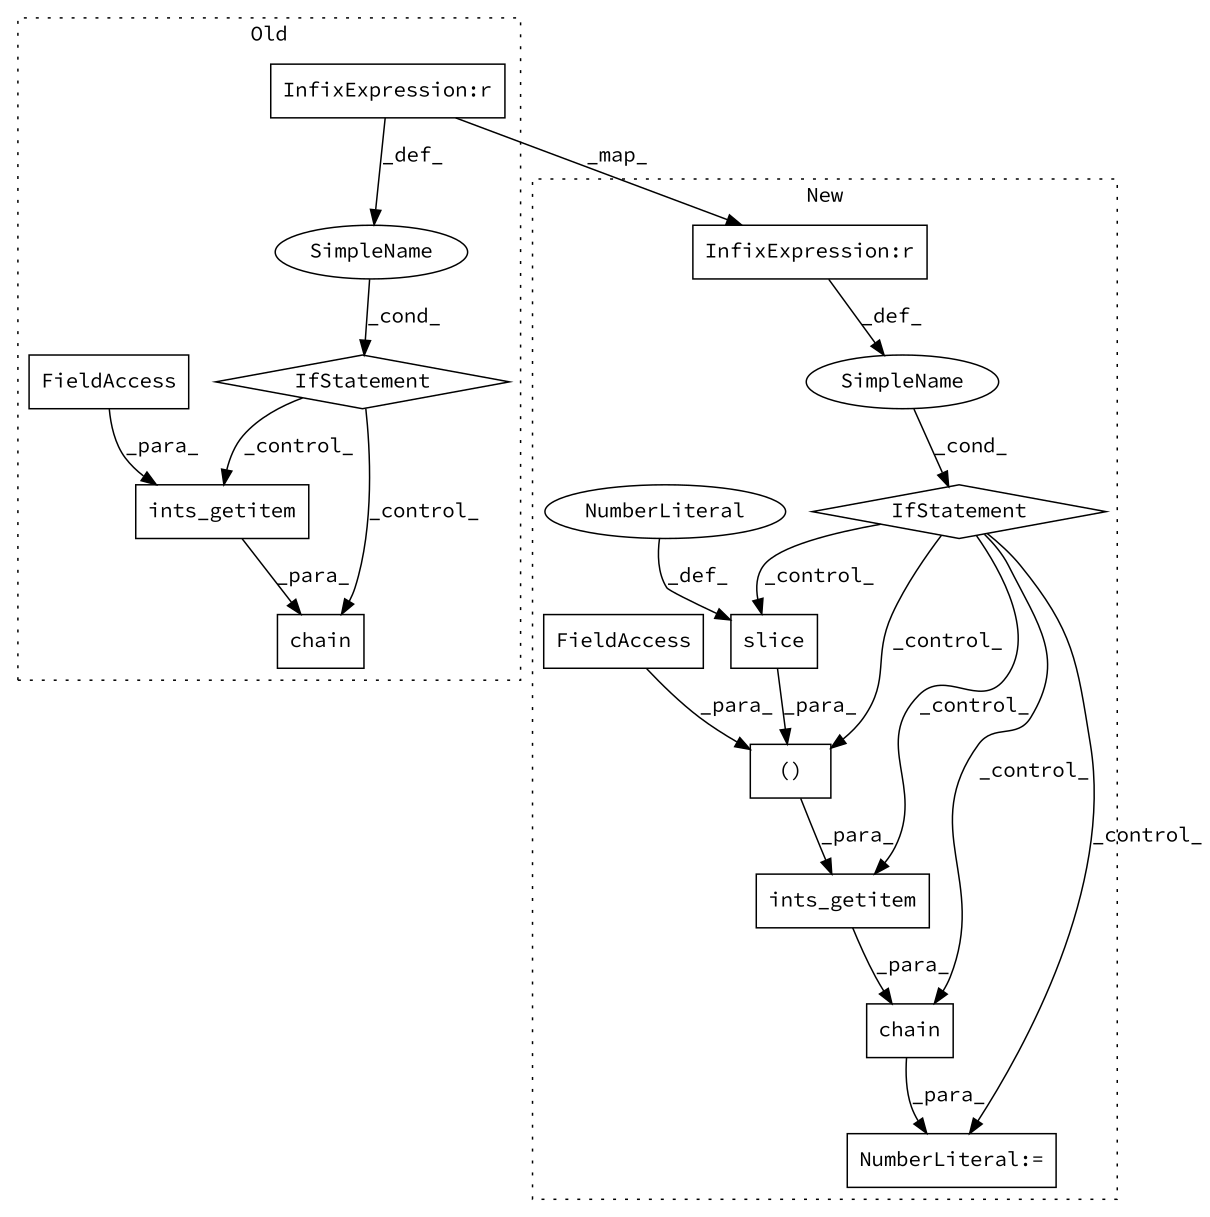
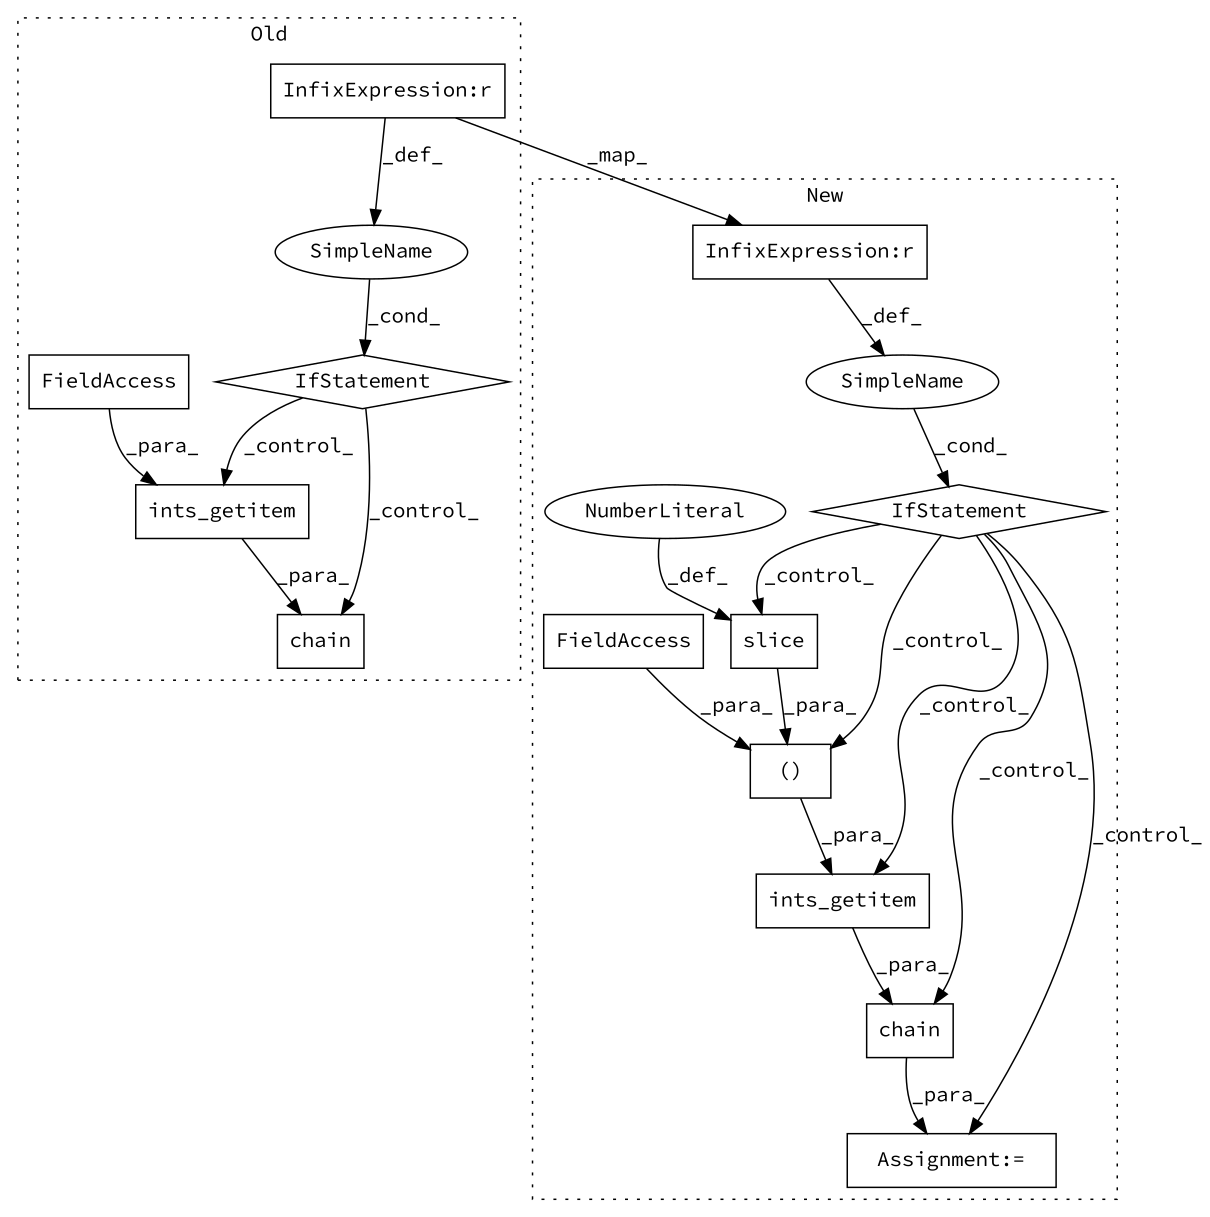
node "NumberLiteral:=": label "NumberLiteral:=" -> "Assignment:="
